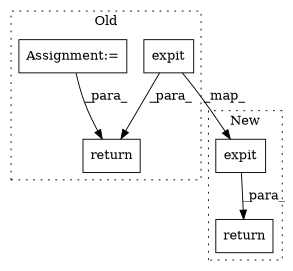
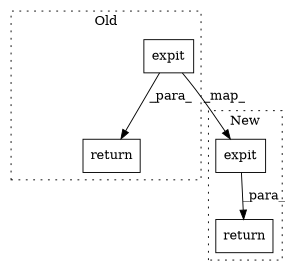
node "Assignment:=": removed
